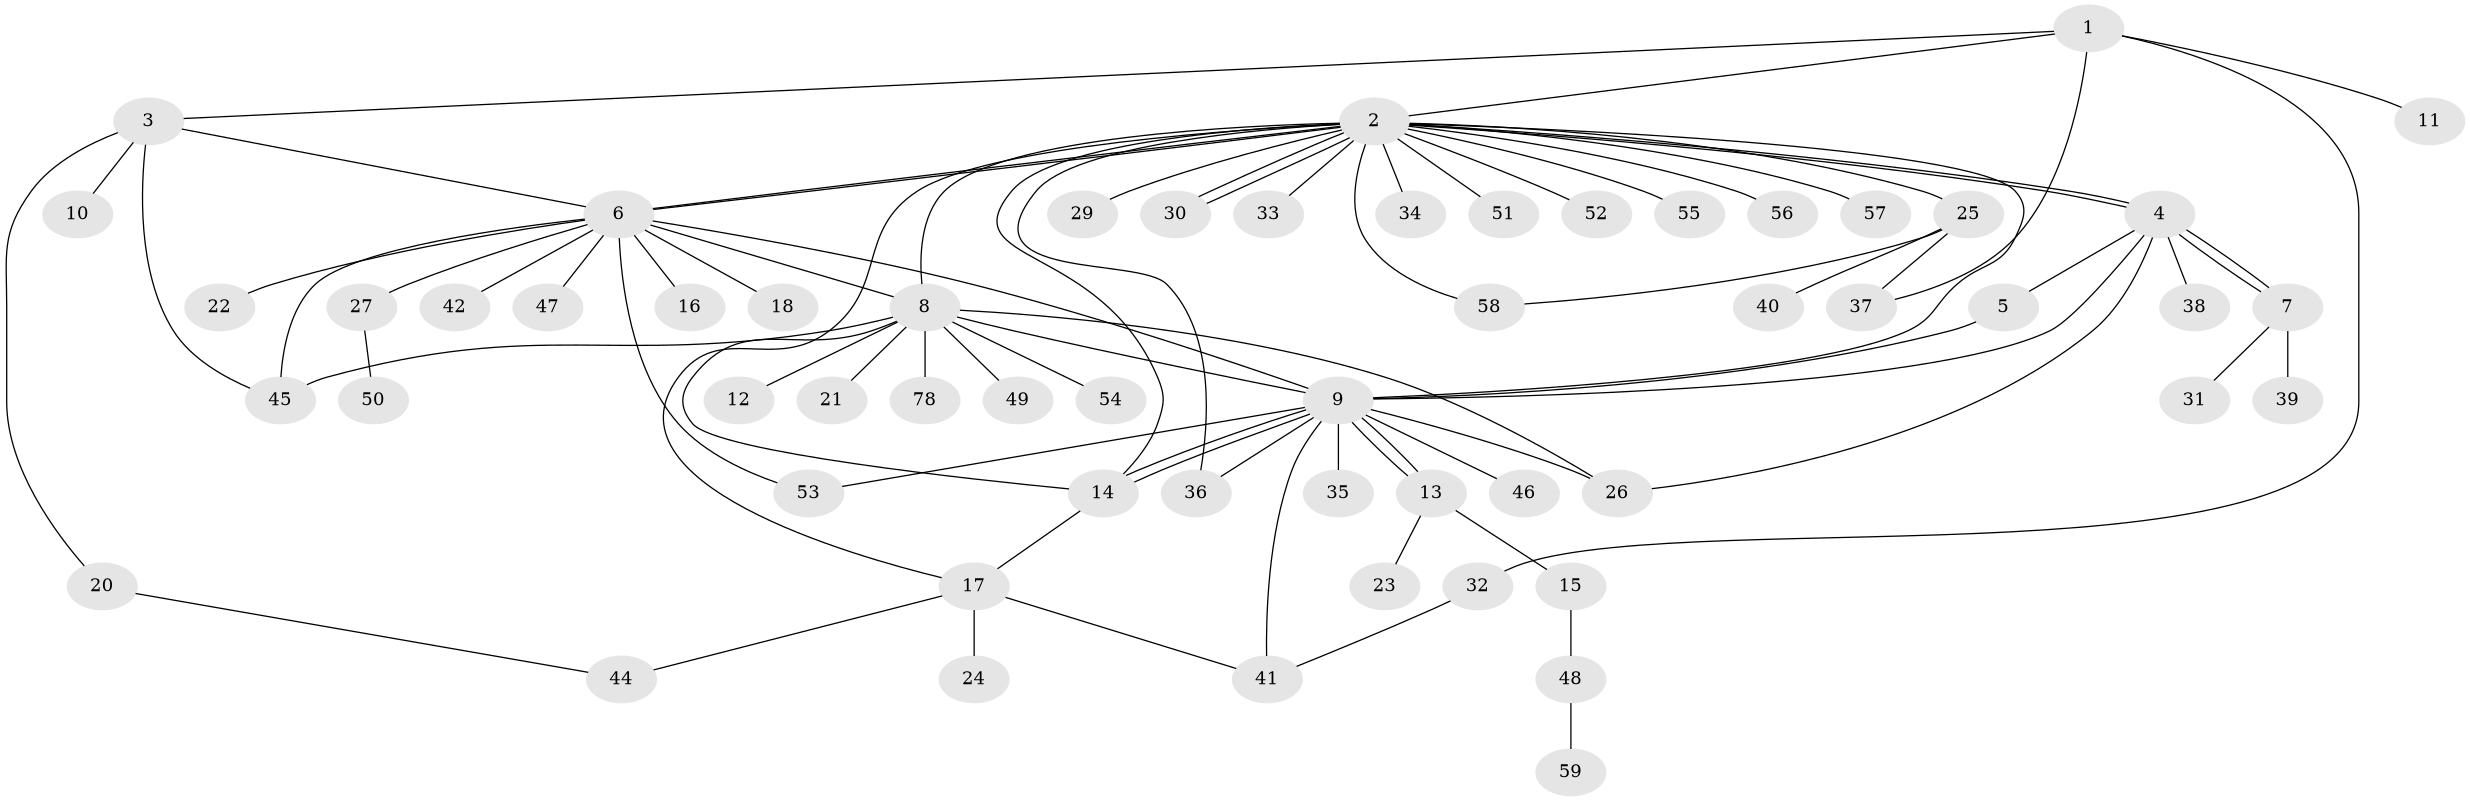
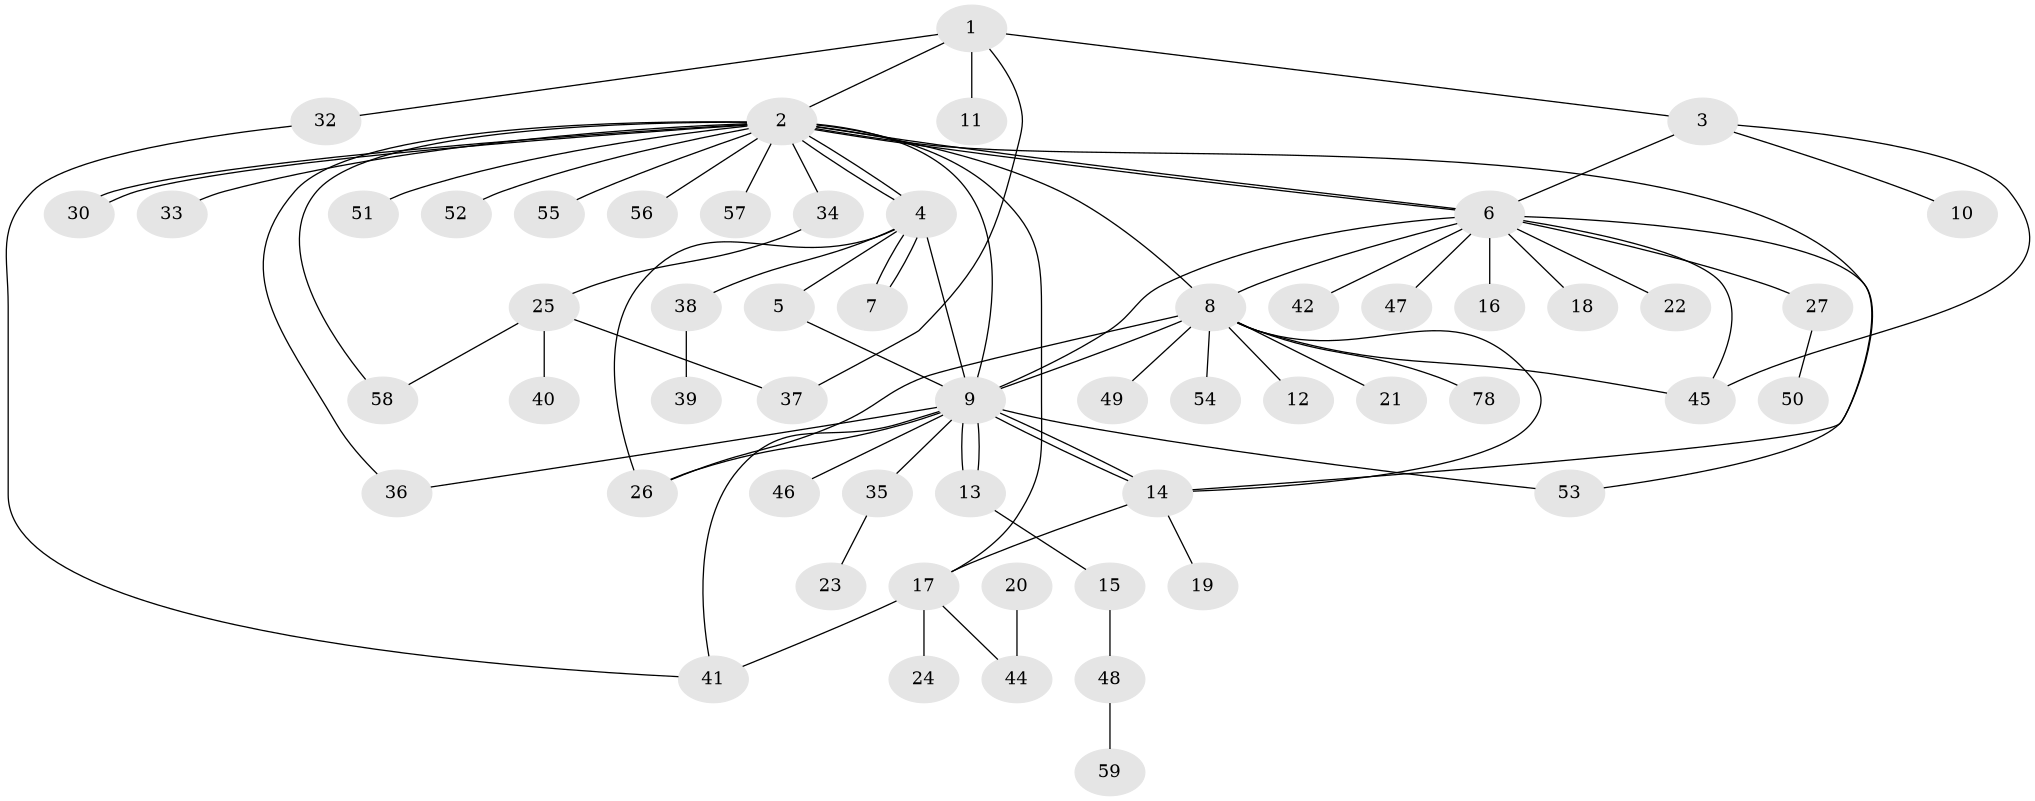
edge "2" -- "25": now "34" -- "25"
node "29": removed
edge "3" -- "20": removed
edge "7" -- "39": now "38" -- "39"
node "31": removed
edge "13" -- "23": now "35" -- "23"
node "19": added
